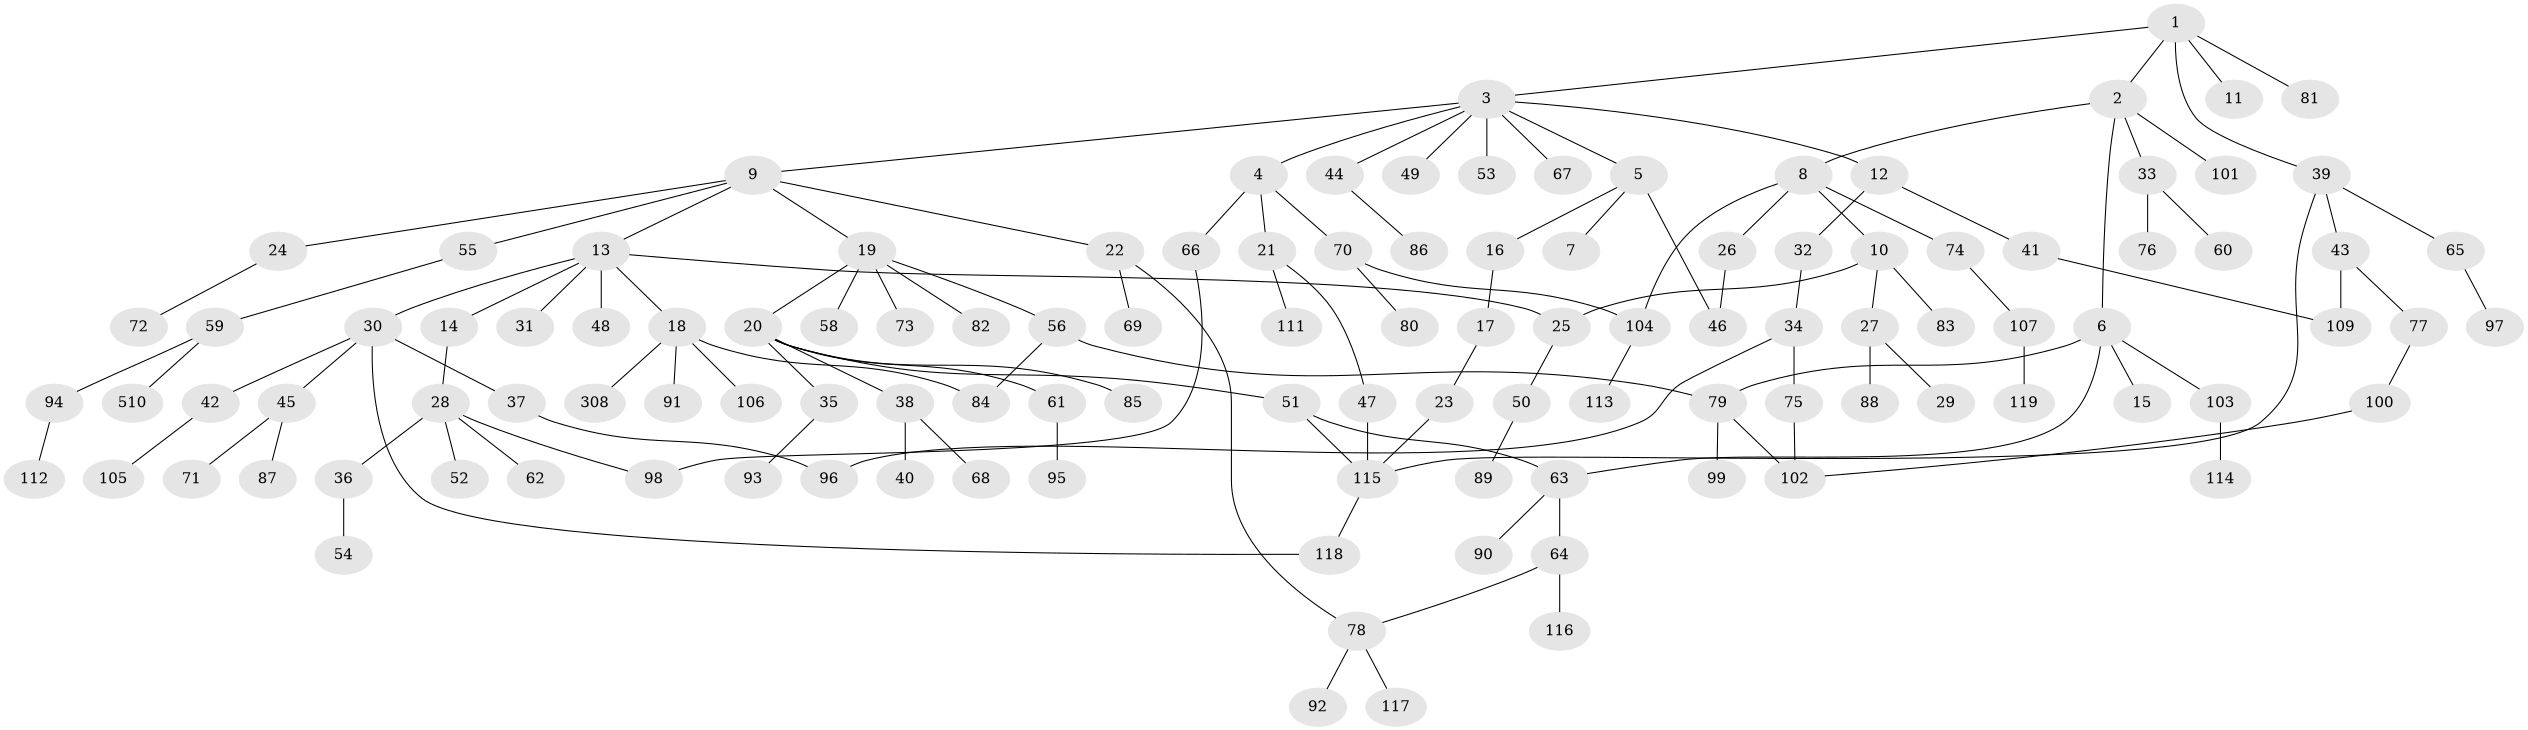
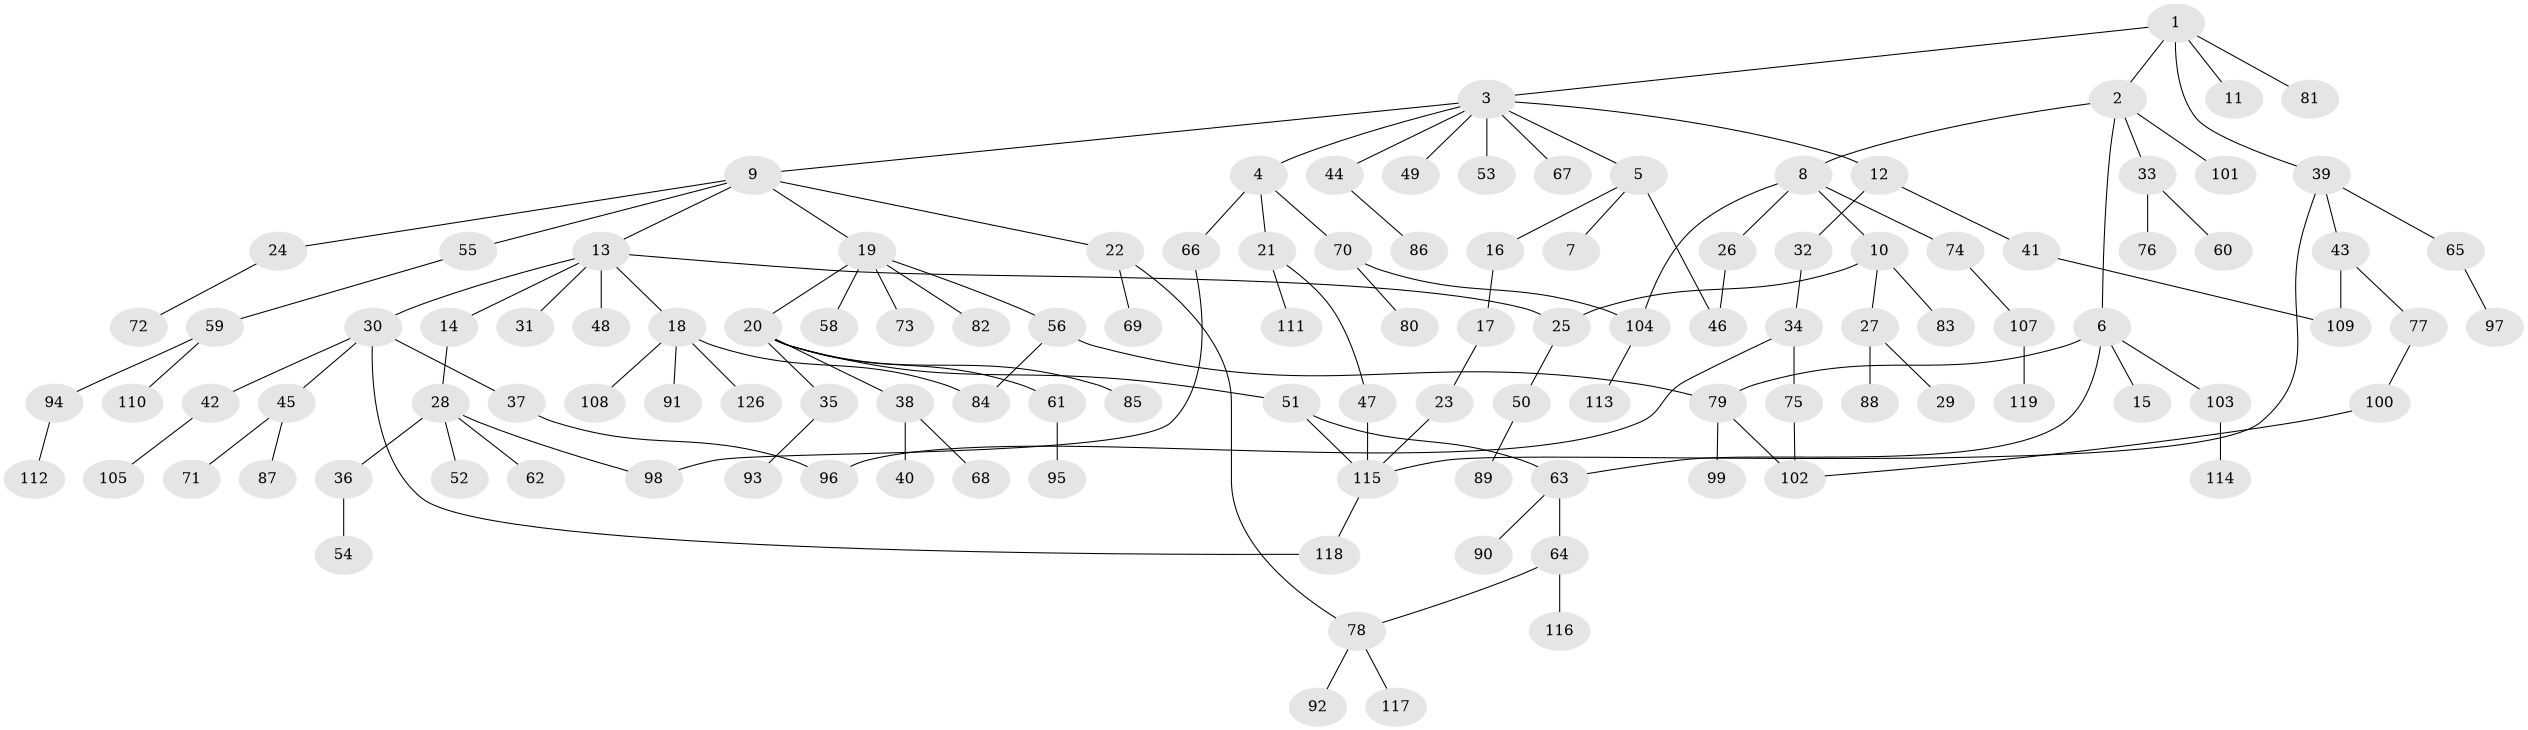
node "510": label "510" -> "110"
node "308": label "308" -> "108"
node "106": label "106" -> "126"
